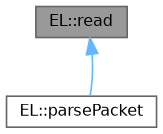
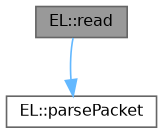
edge "EL::parsePacket" -> "EL::read": reversed
